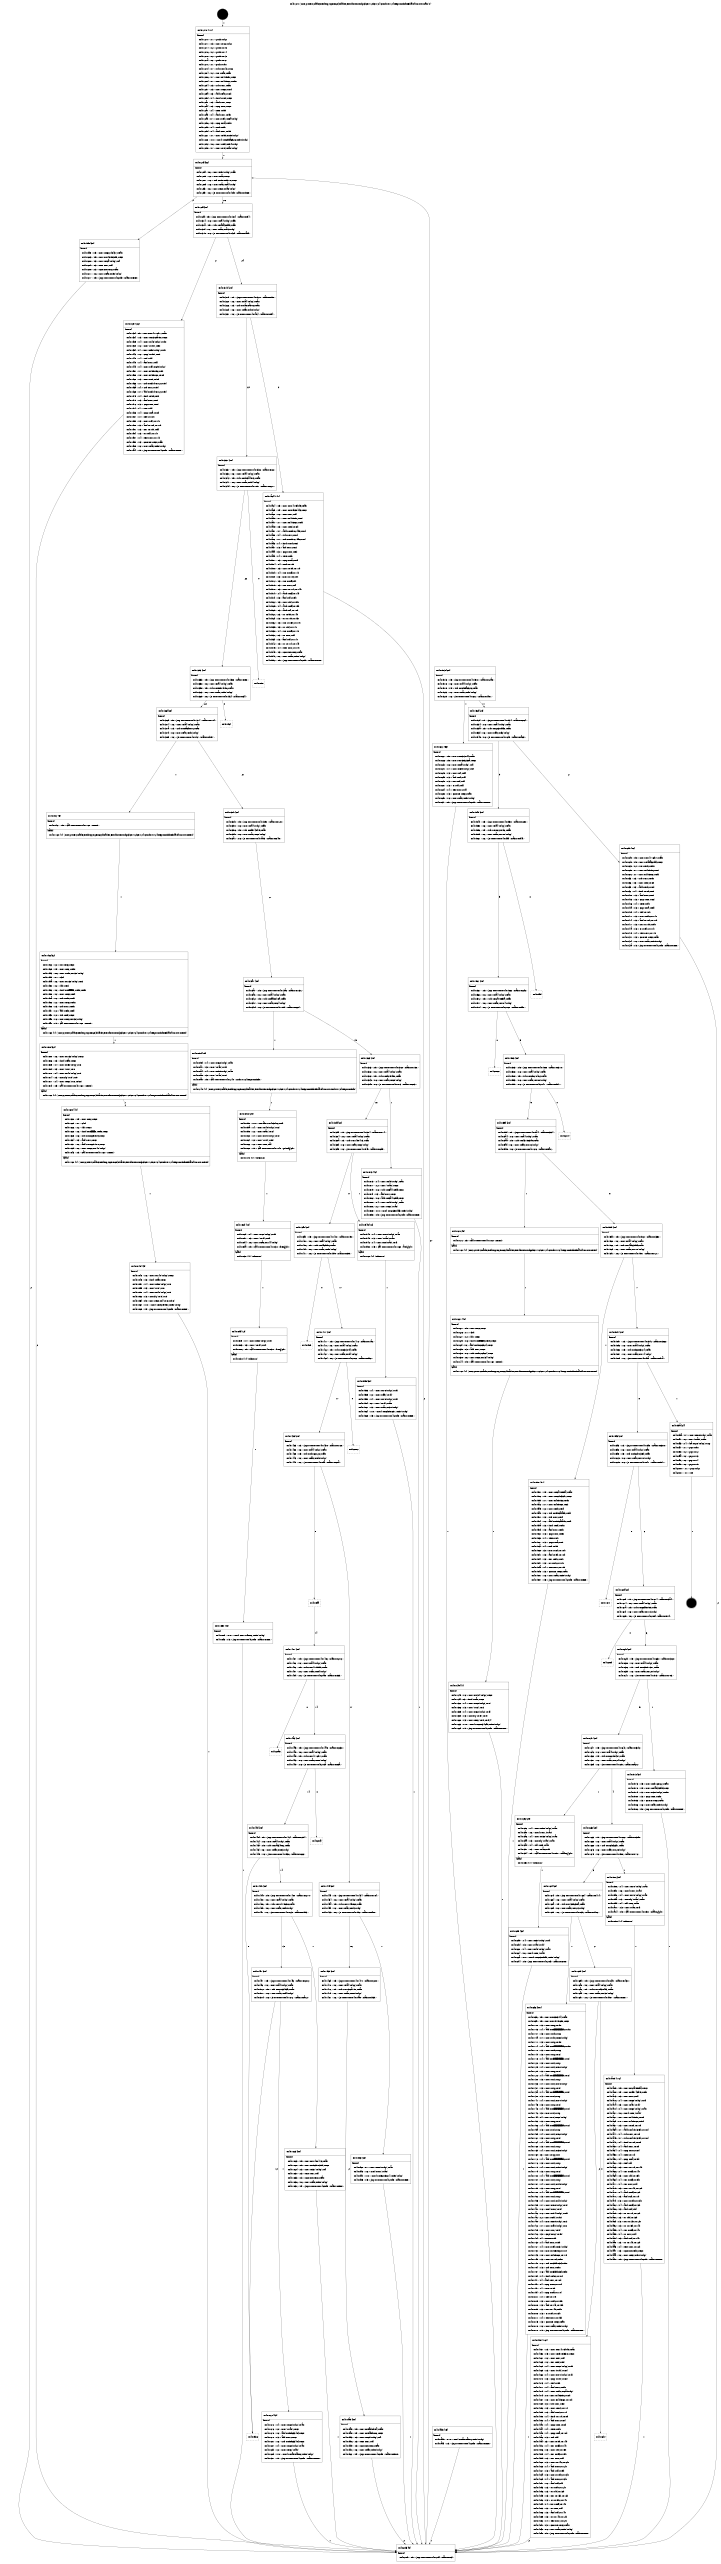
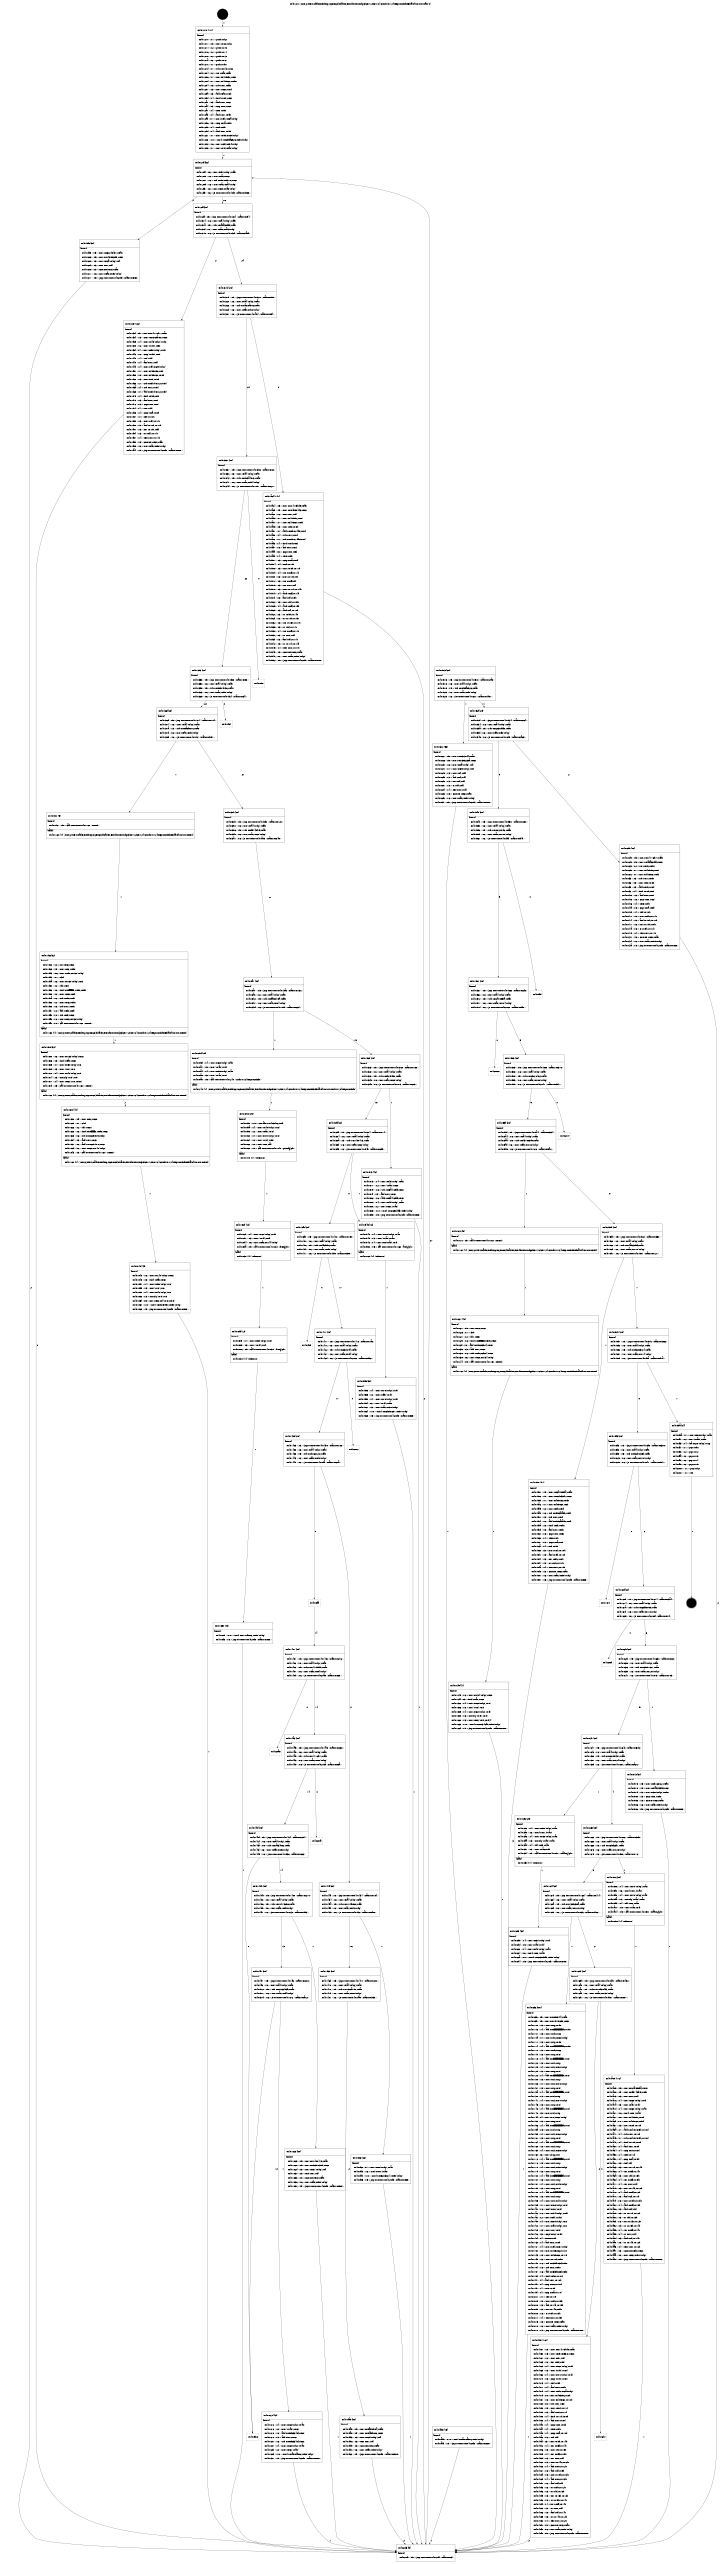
edge "0x401991 [91]" -> "0x4020fe [5]": label " 1" -> " 3"
